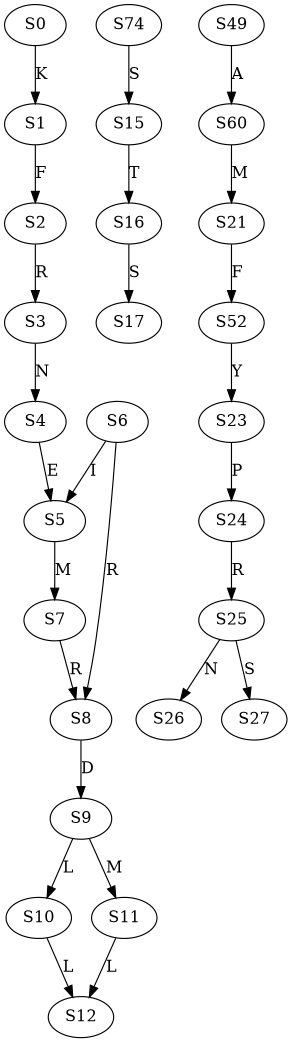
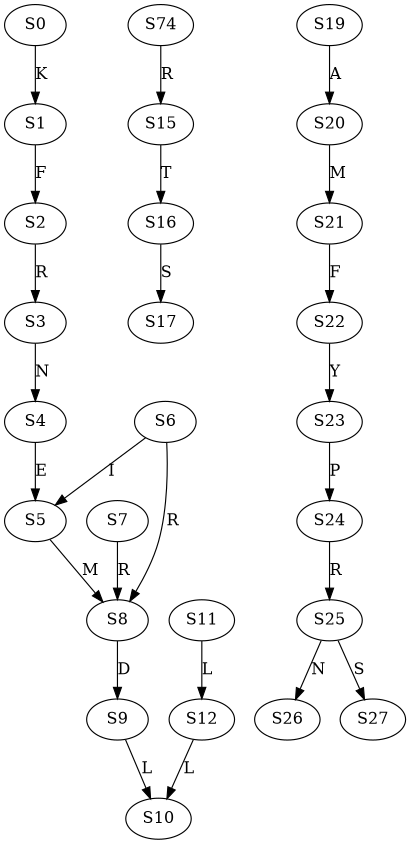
node "S49": label "S49" -> "S19"
edge "S74" -> "S15": label "S" -> "R"
node "S60": label "S60" -> "S20"
node "S52": label "S52" -> "S22"
edge "S5" -> "S7": now "S5" -> "S8"
edge "S9" -> "S11": removed, label "M"
edge "S10" -> "S12": reversed
